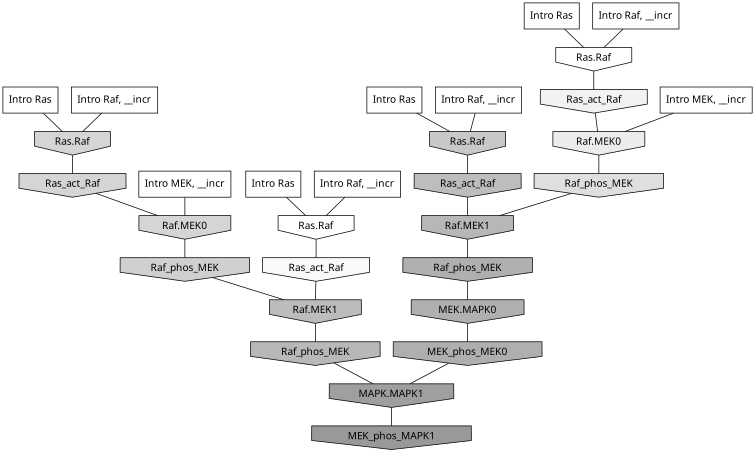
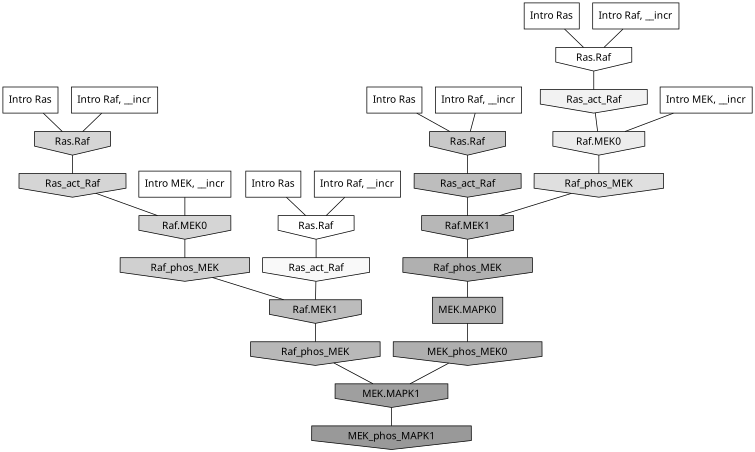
node "MEK.MAPK0": shape invhouse -> box
node "MAPK.MAPK1": label "MAPK.MAPK1" -> "MEK.MAPK1"
